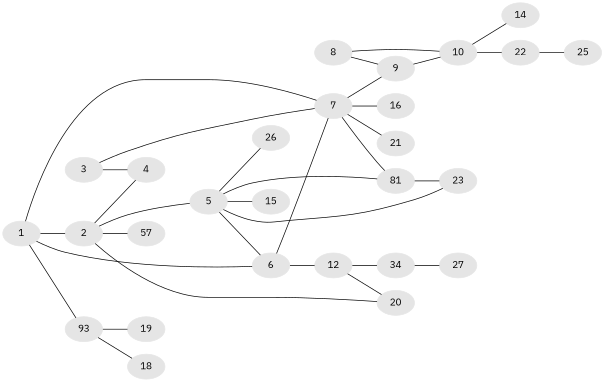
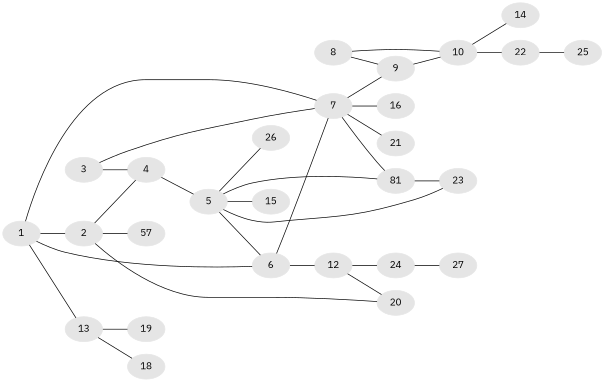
edge "5" -- "2": now "5" -- "4"
node "34": label "34" -> "24"
node "93": label "93" -> "13"
